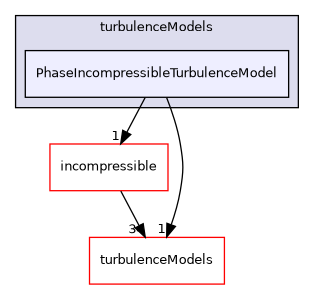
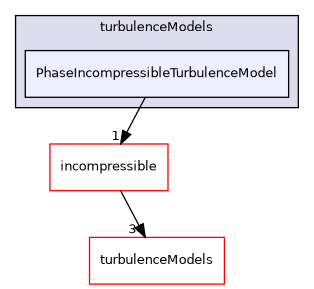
edge "PhaseIncompressibleTurbulenceModel" -> "turbulenceModels": removed
